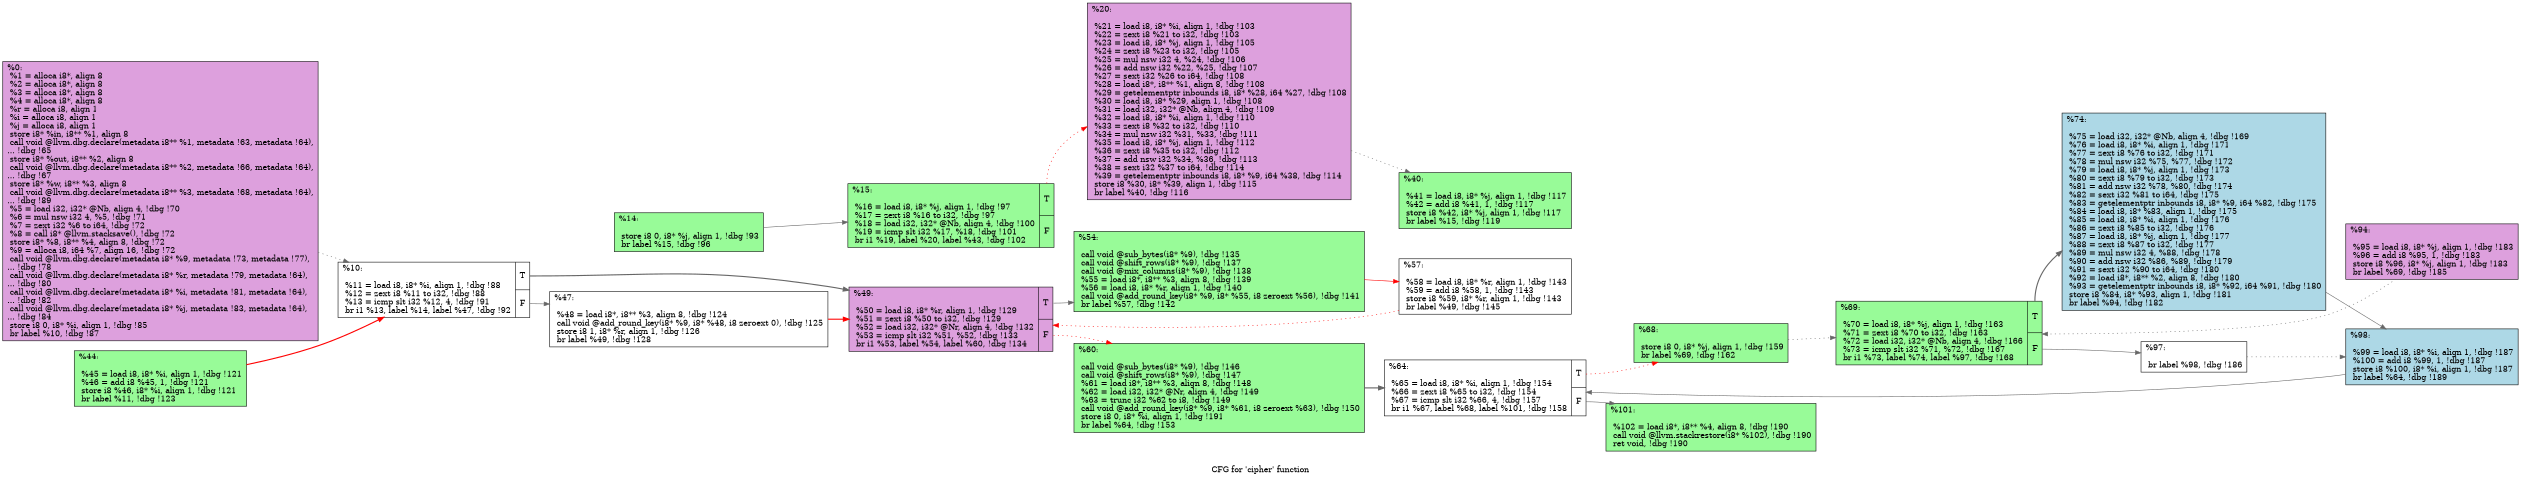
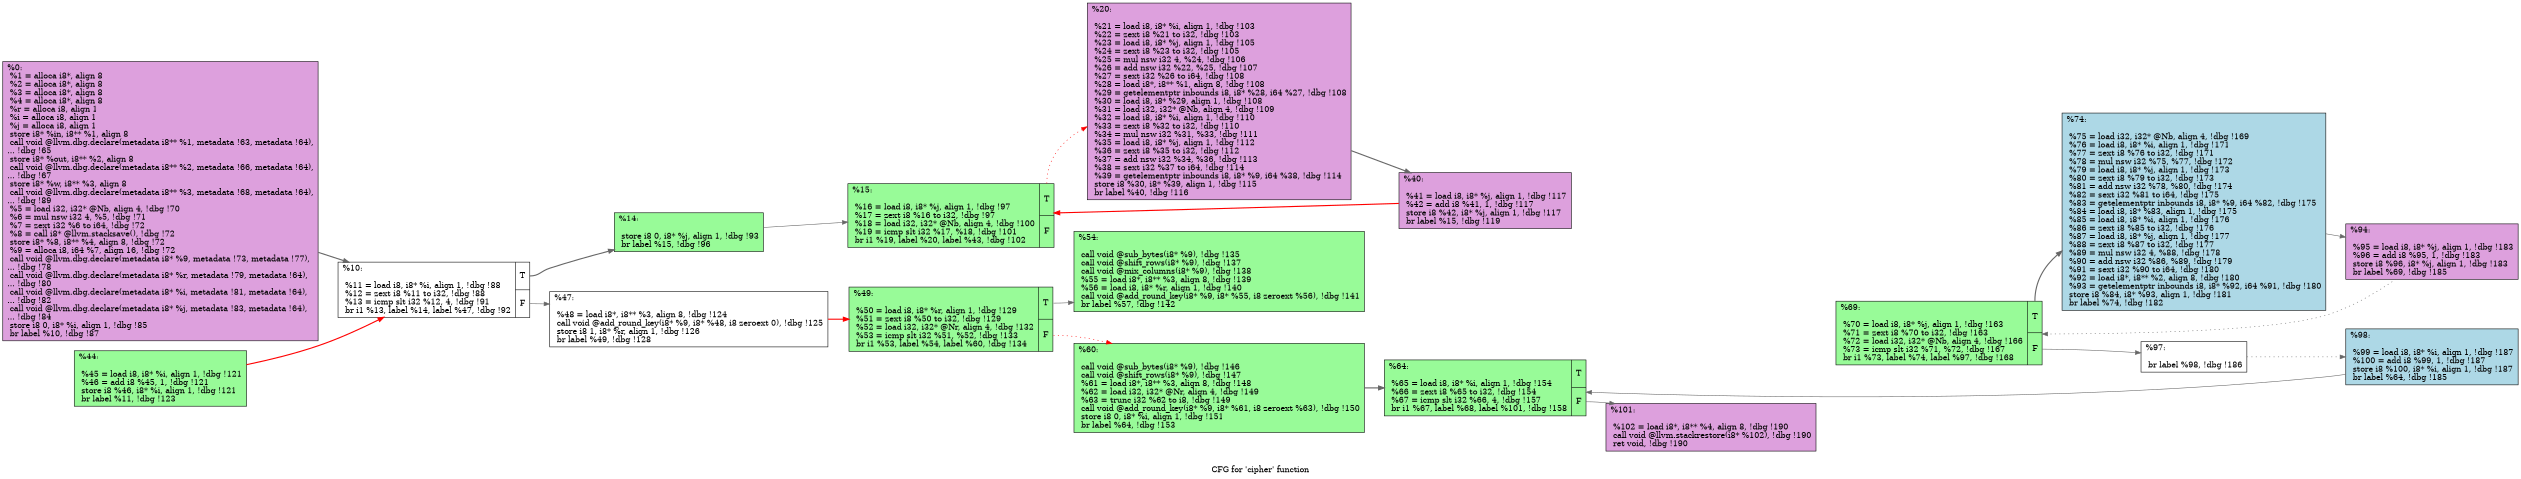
edge "%20:" -> "%40:": style dotted -> bold
node "%40:": fillcolor palegreen -> plum
edge "%40:" -> "%15:": added
edge "%0:" -> "%10:": style dotted -> bold
edge "%10:" -> "%49:": now "%10:" -> "%14:"
node "%57:": removed
node "%74:": text "br label %94, !dbg !182" -> "br label %74, !dbg !182"
edge "%74:" -> "%98:": now "%74:" -> "%94:"
node "%49:": fillcolor plum -> palegreen
node "%68:": removed
node "%98:": text "br label %64, !dbg !189" -> "br label %64, !dbg !185"
node "%64:": fillcolor white -> palegreen
node "%60:": text "store i8 0, i8* %i, align 1, !dbg !191" -> "store i8 0, i8* %i, align 1, !dbg !151"
node "%101:": fillcolor palegreen -> plum
